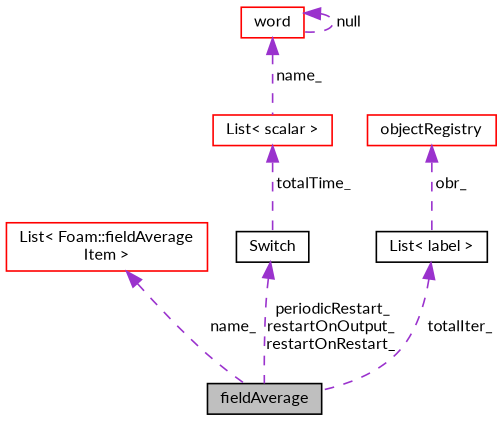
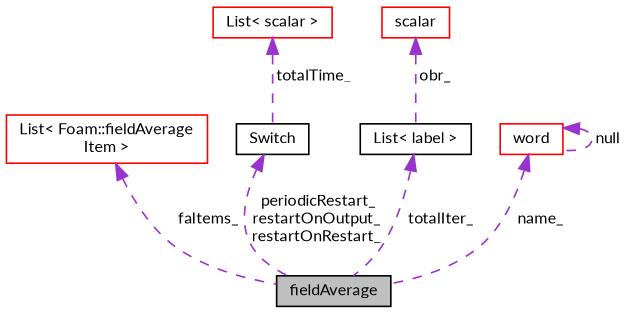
edge "List< scalar >" -> "word": now "fieldAverage" -> "word"
node "objectRegistry": label "objectRegistry" -> "scalar"
edge "fieldAverage" -> "List< Foam::fieldAverage Item >": label " name_" -> " faItems_"
